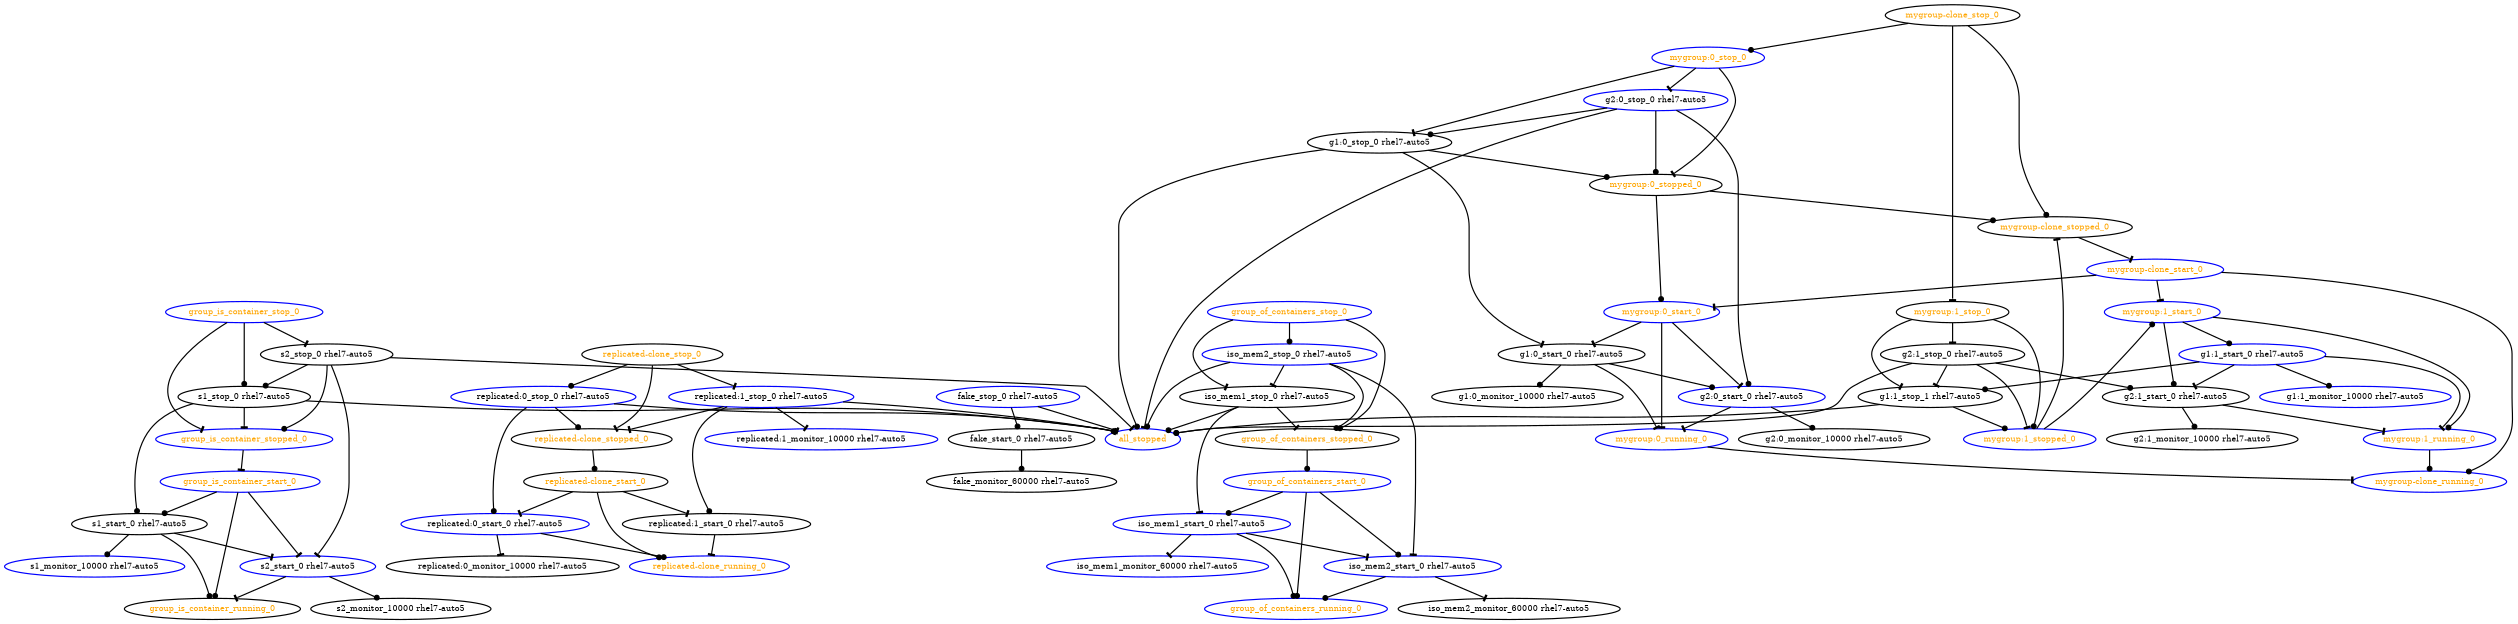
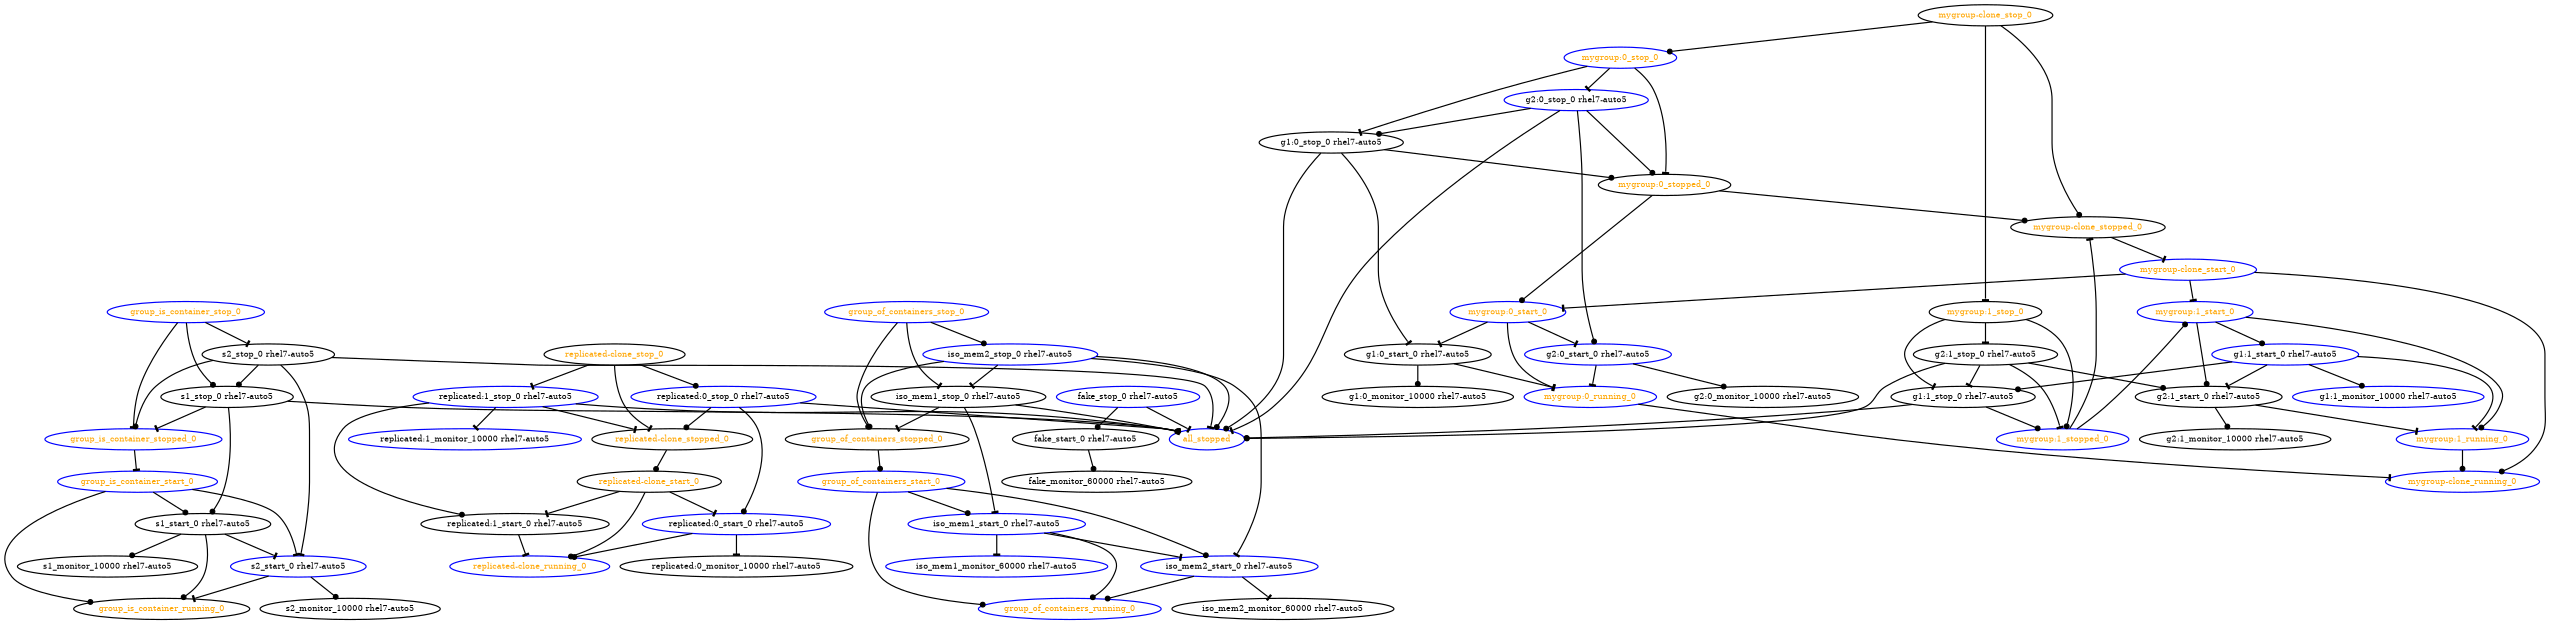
edge "g1:0_start_0 rhel7-auto5" -> "g2:0_start_0 rhel7-auto5": removed
node "g1:1_stop_1 rhel7-auto5": label "g1:1_stop_1 rhel7-auto5" -> "g1:1_stop_0 rhel7-auto5"
node "s1_monitor_10000 rhel7-auto5": color blue -> black
